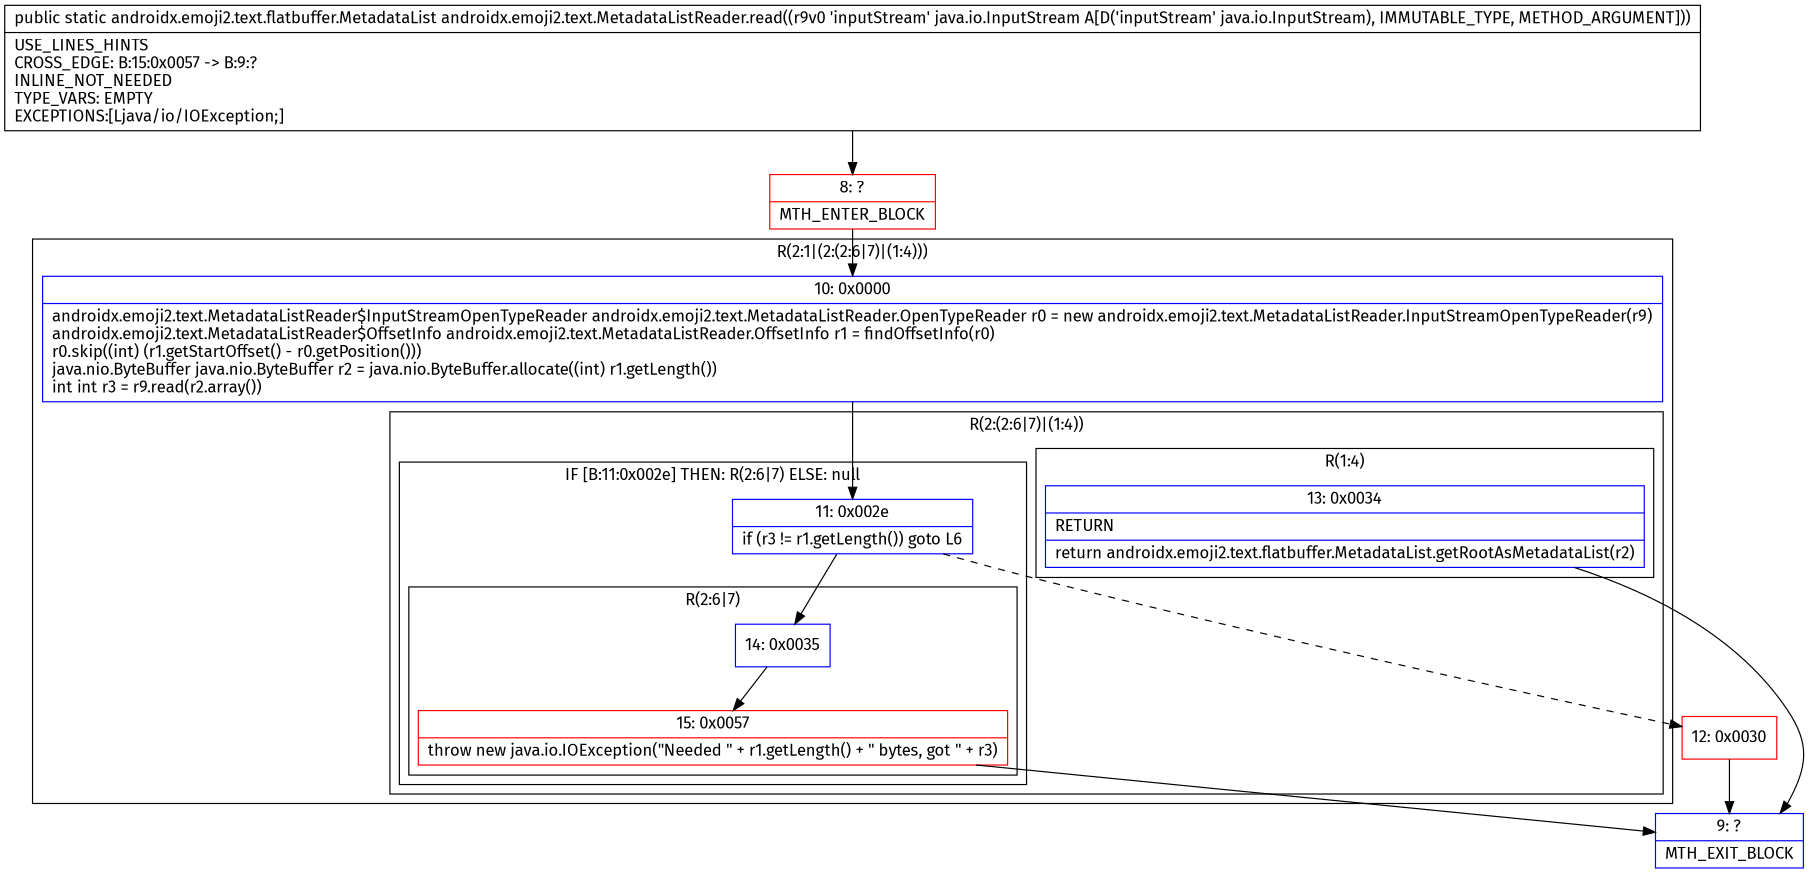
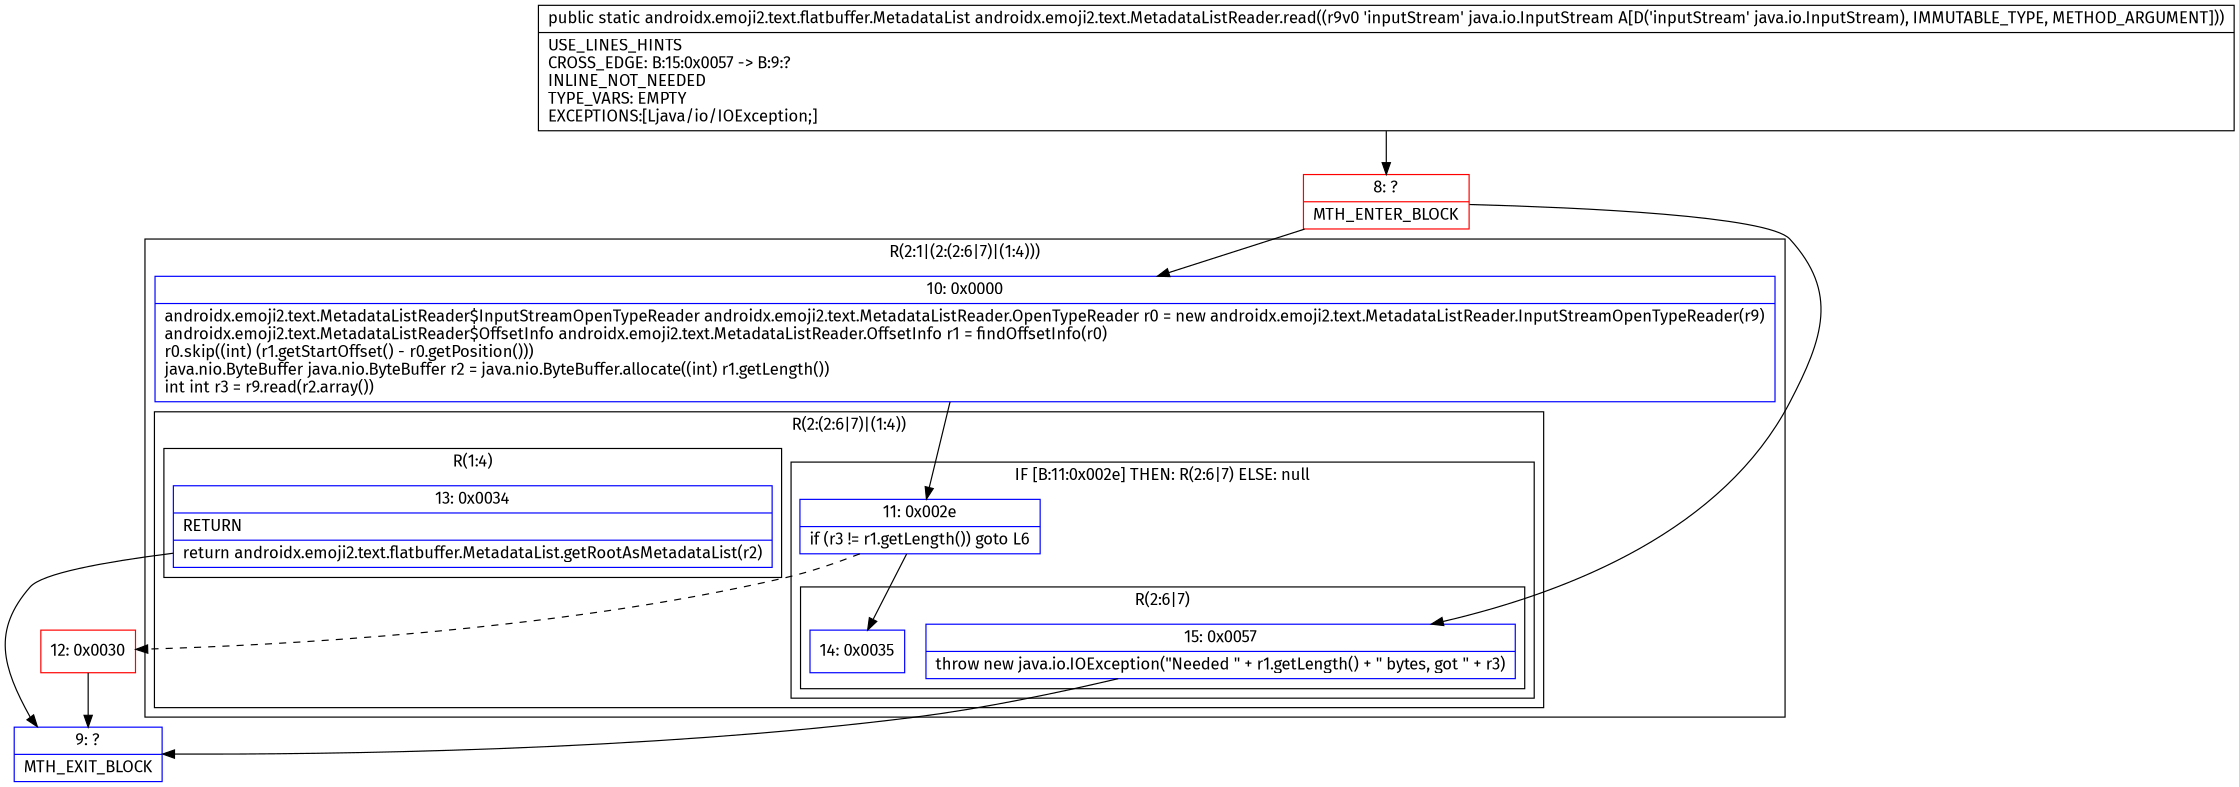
edge "14: 0x0035" -> "15: 0x0057": now "8: ?" -> "15: 0x0057"
node "15: 0x0057": color red -> blue
